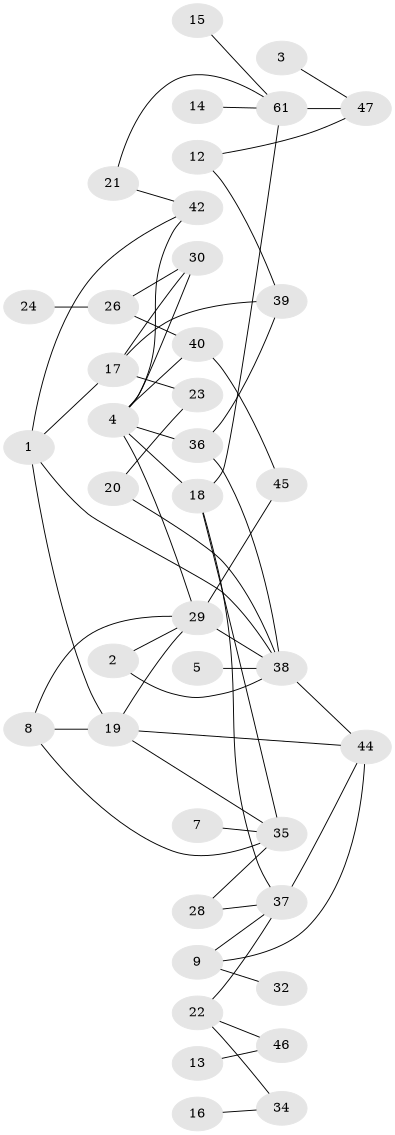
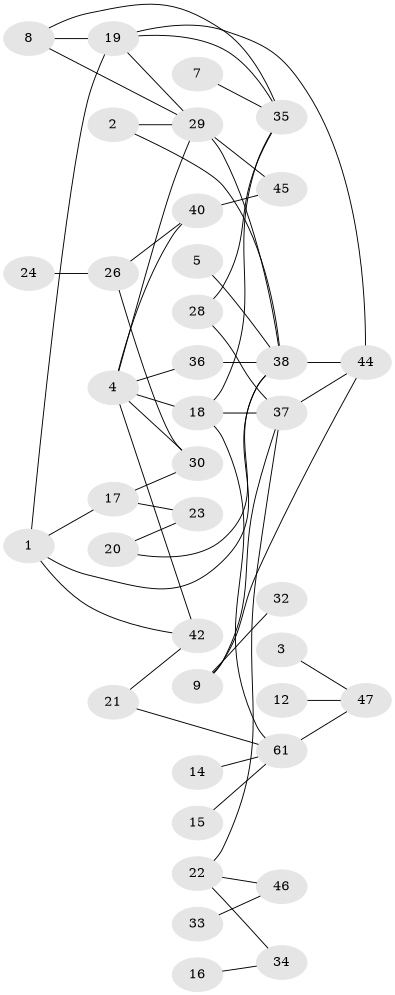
node "39": removed
node "13": label "13" -> "33"
